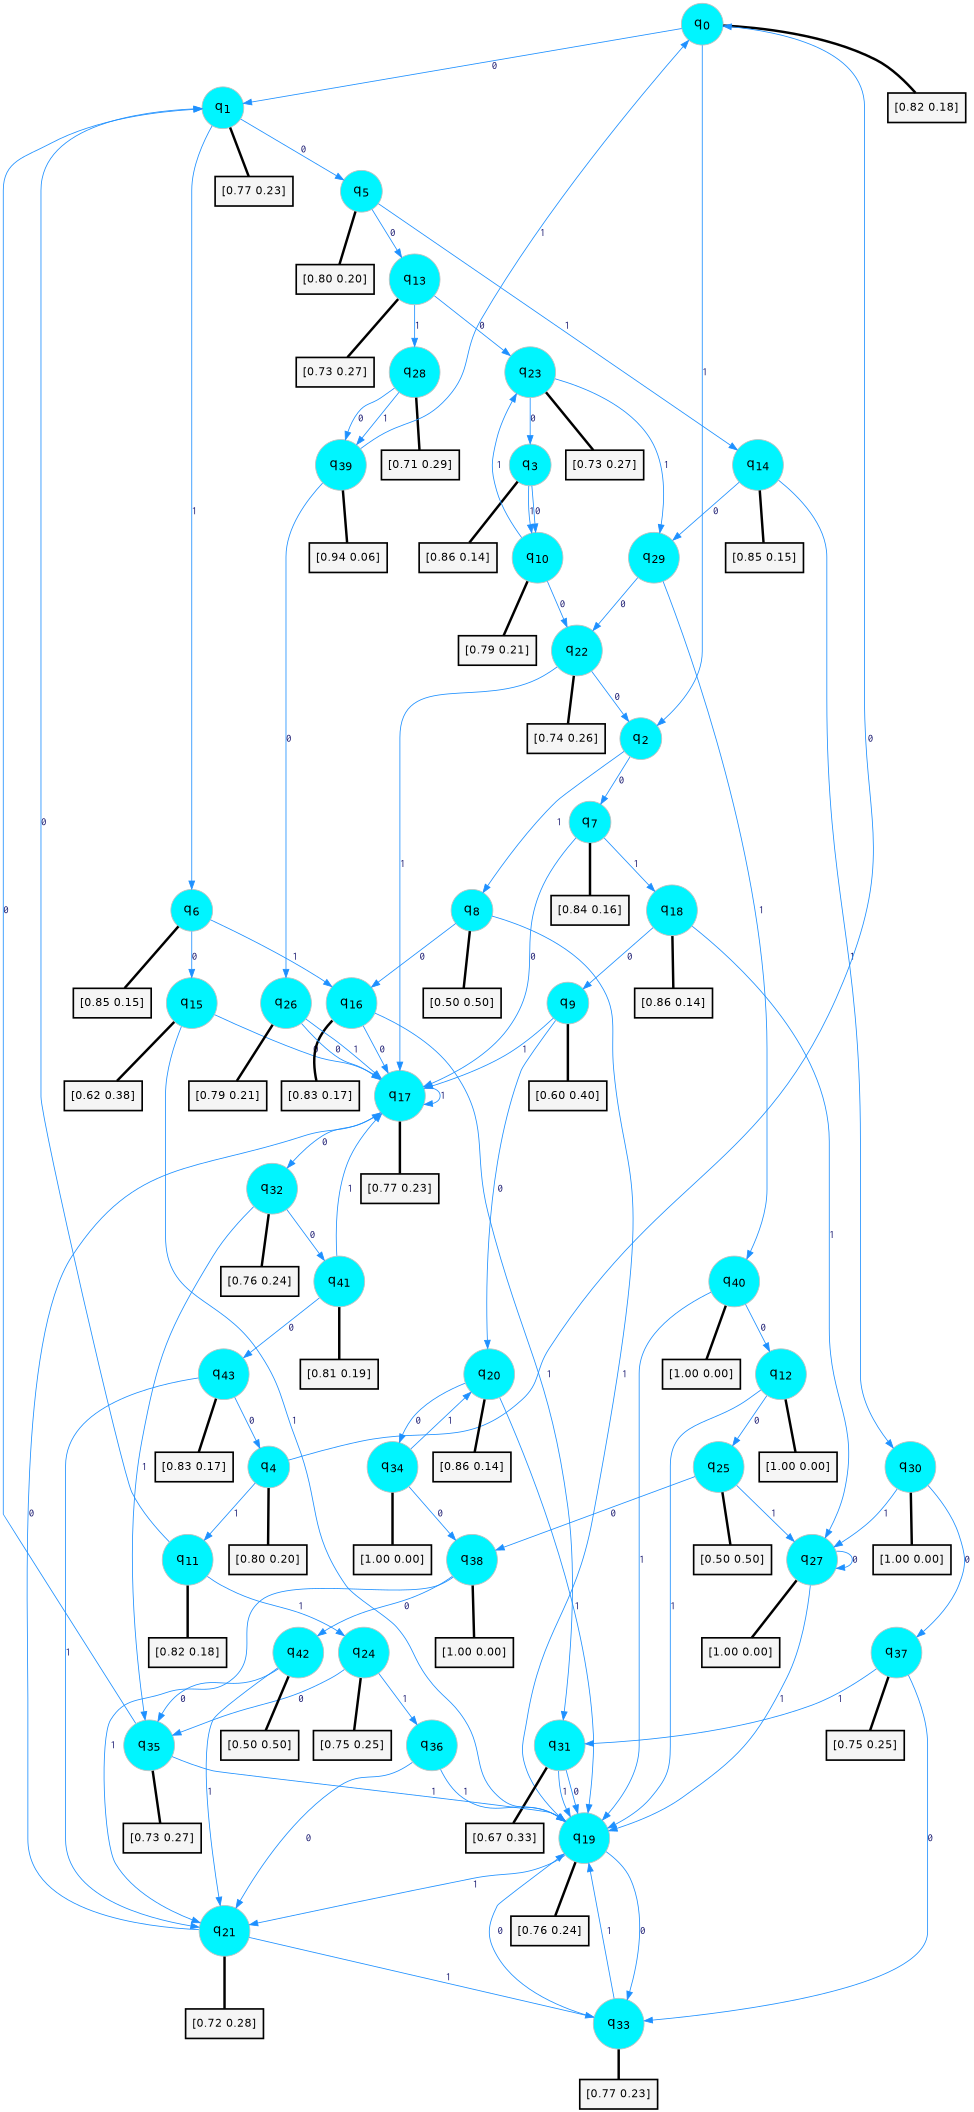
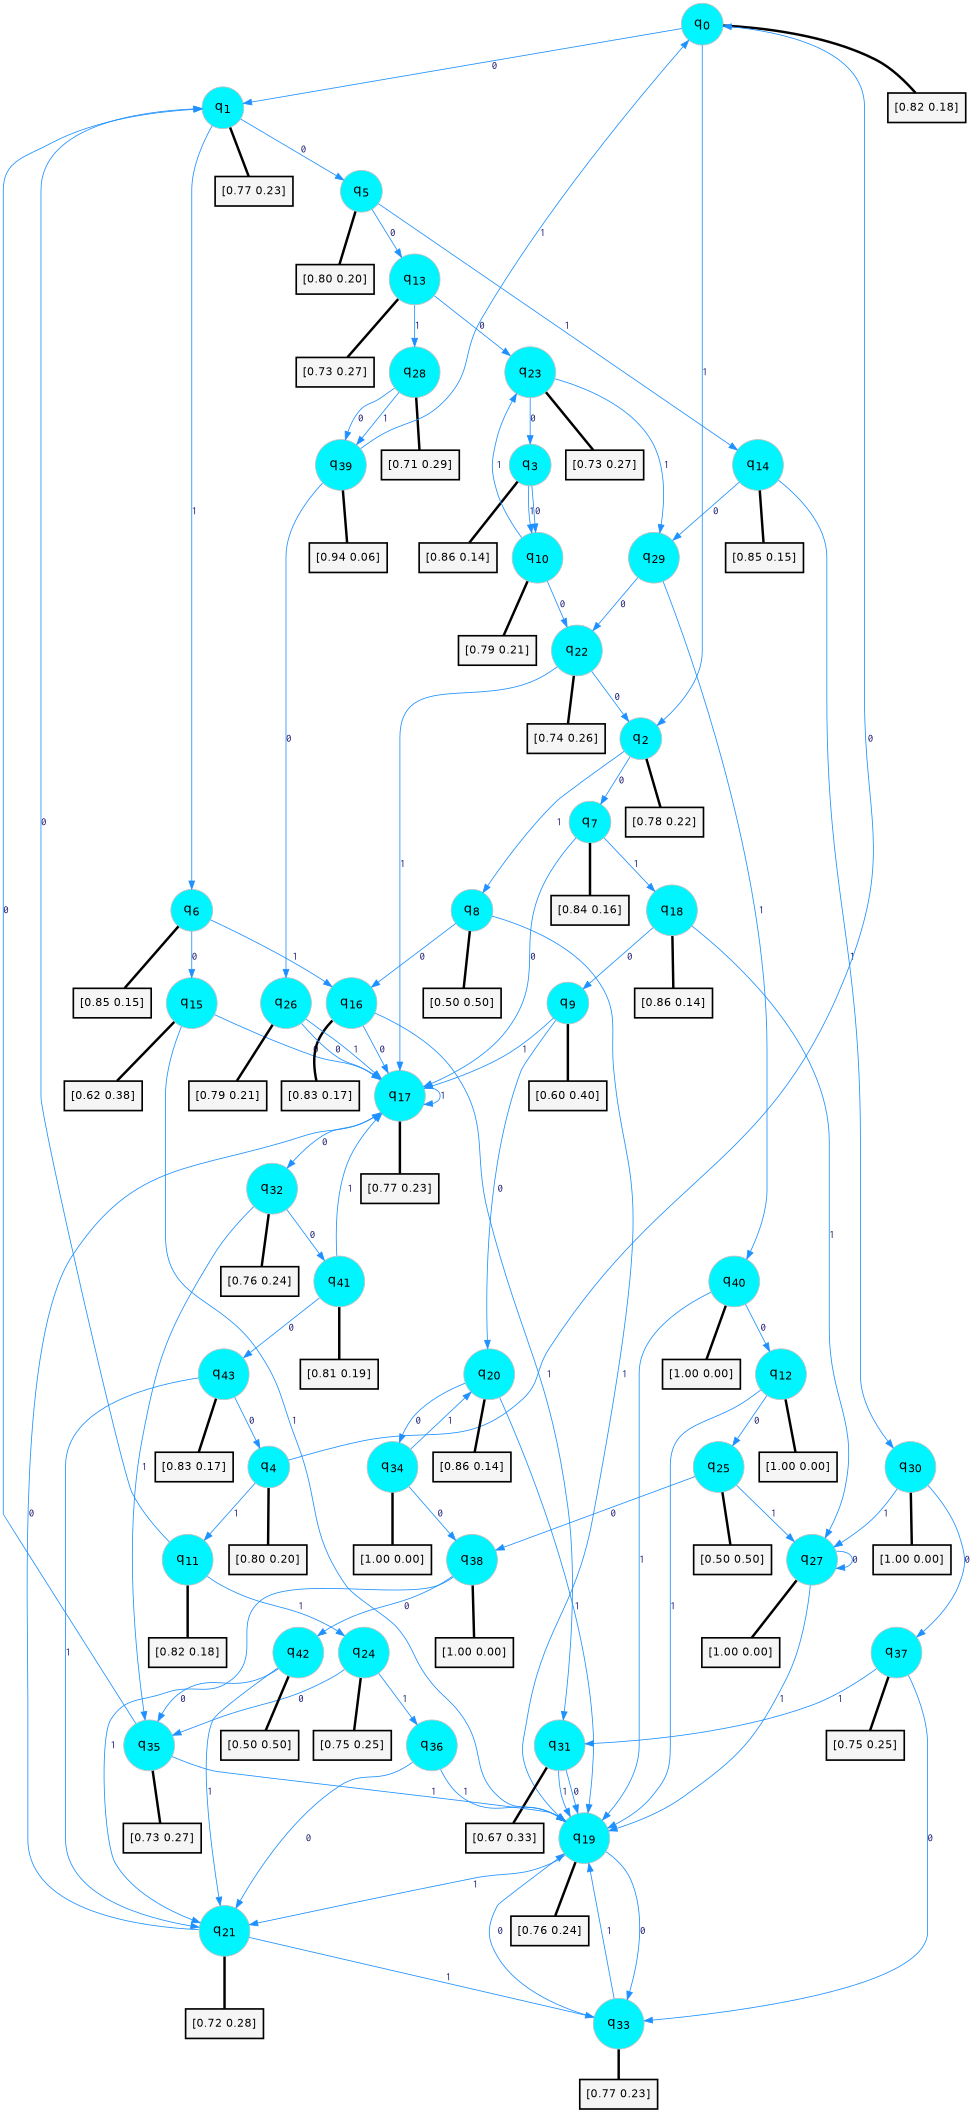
node "[0.78 0.22]": added
